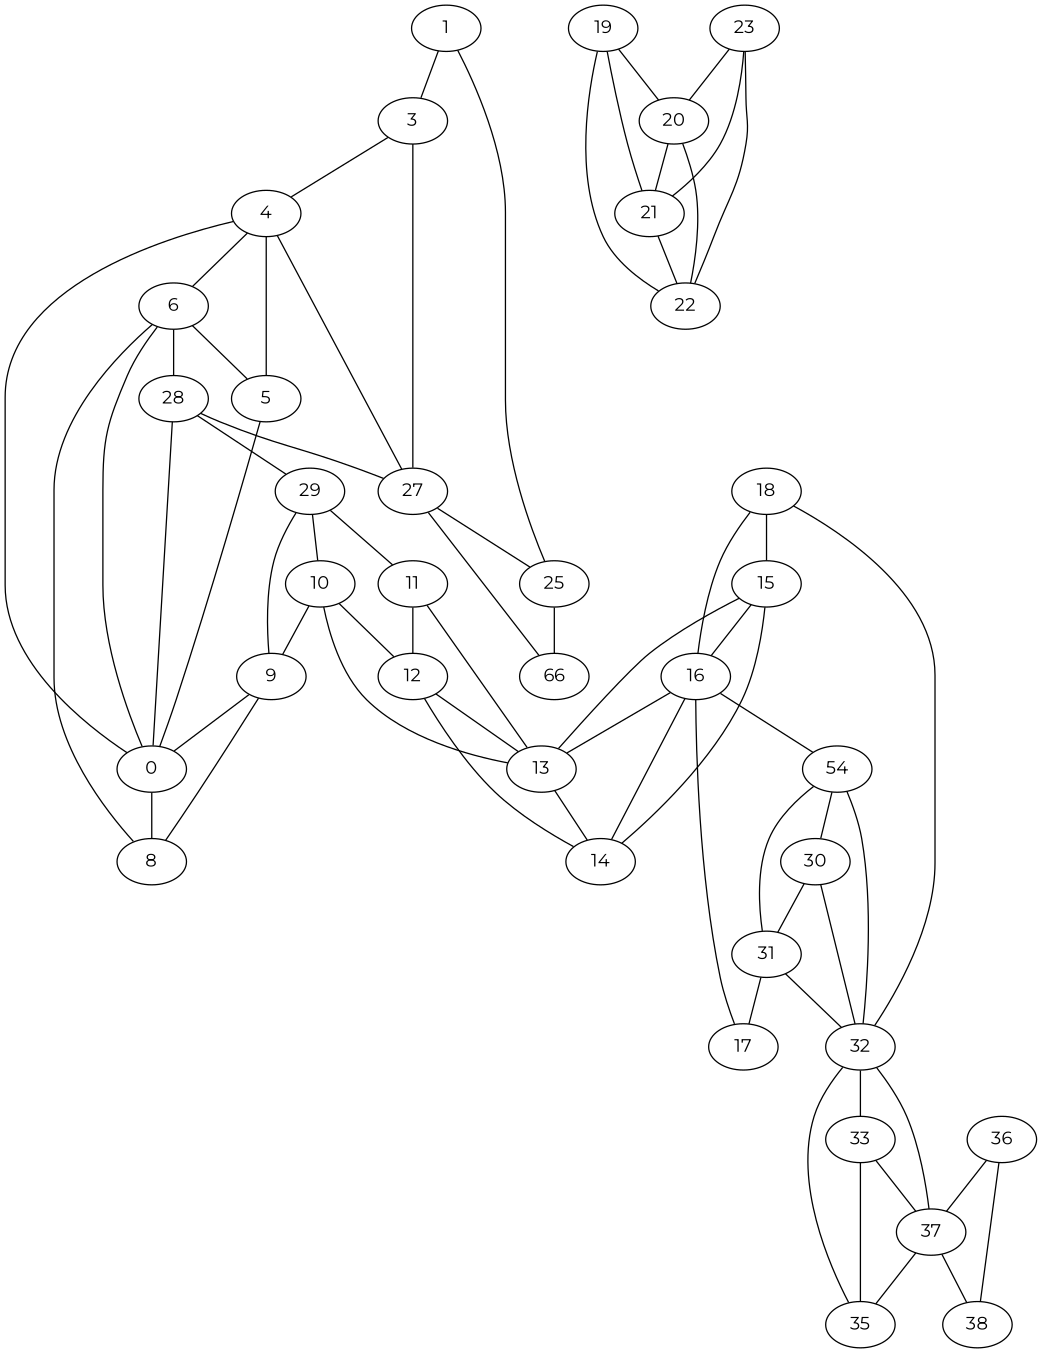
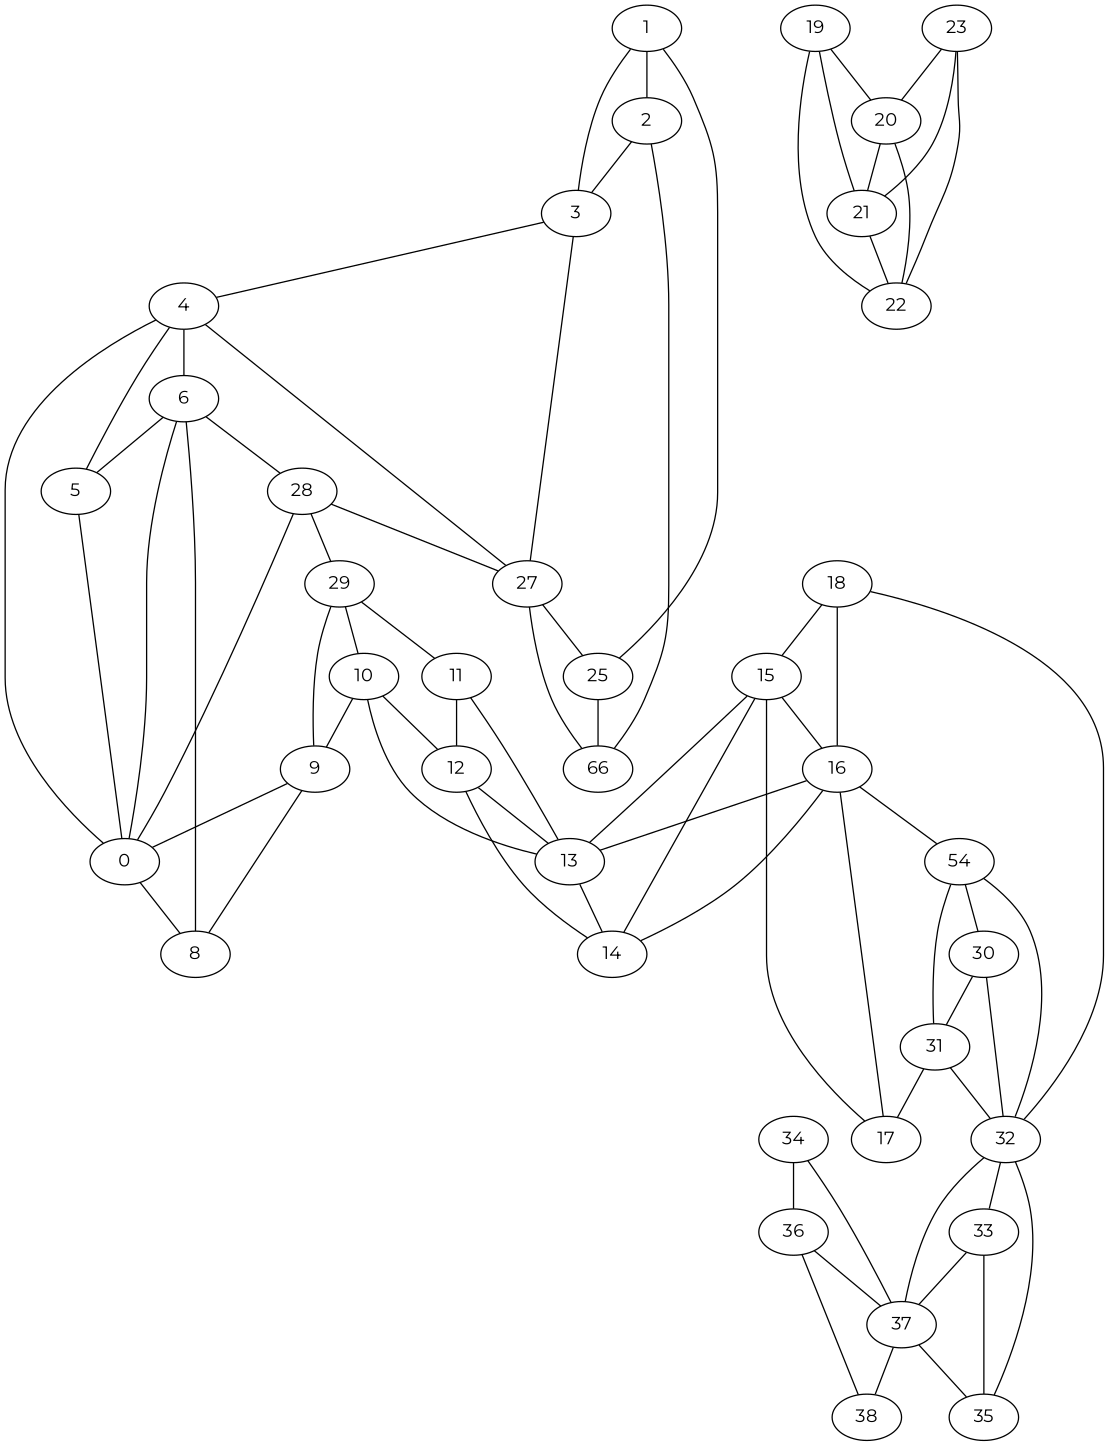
node "2": added
edge "15" -- "17": added
node "34": added
